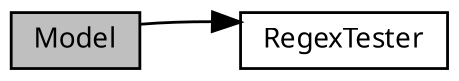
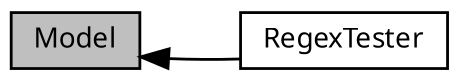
edge "Model" -> "RegexTester": reversed
